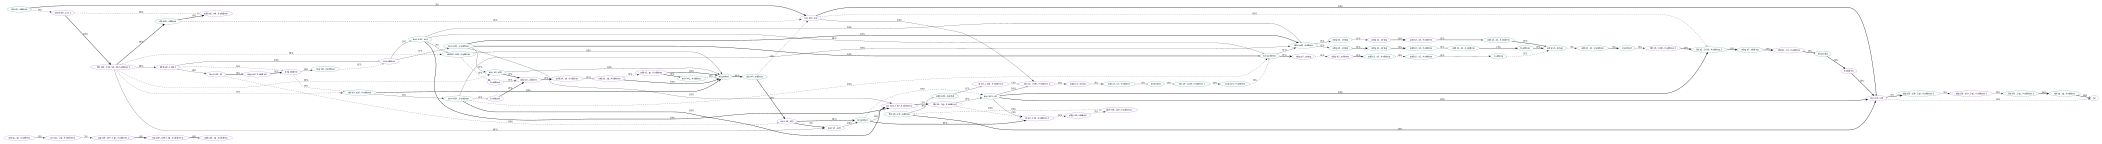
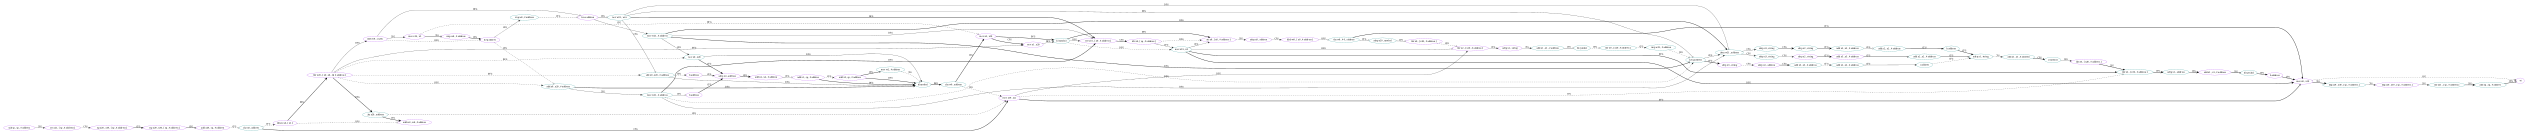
edge "tbz w8 , # 0 , address" -> "ldrb w8 , [ x8 , # address ]": reversed
edge "add x29 , sp , # address" -> "cbz x0 , address": added, label "CFG"
